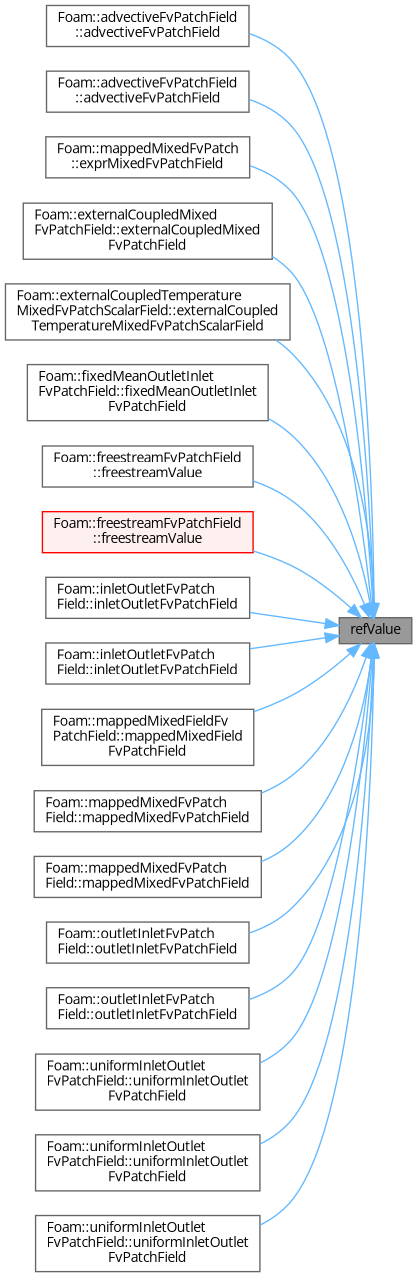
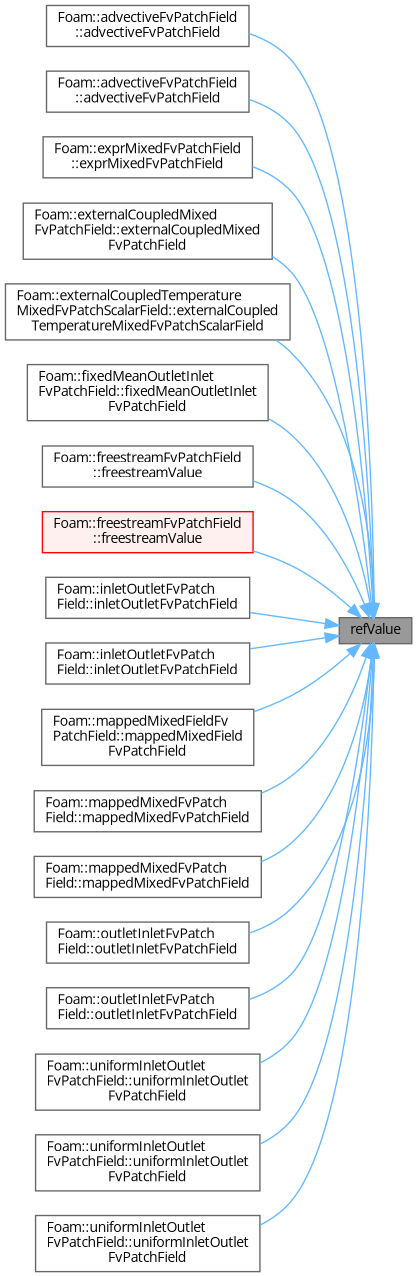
node "Foam::mappedMixedFvPatch ::exprMixedFvPatchField": label "Foam::mappedMixedFvPatch ::exprMixedFvPatchField" -> "Foam::exprMixedFvPatchField ::exprMixedFvPatchField"
